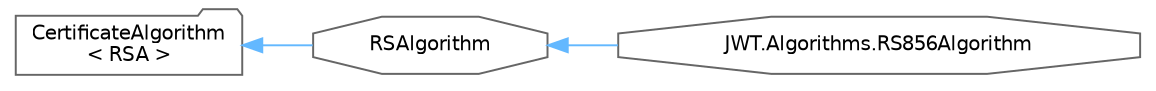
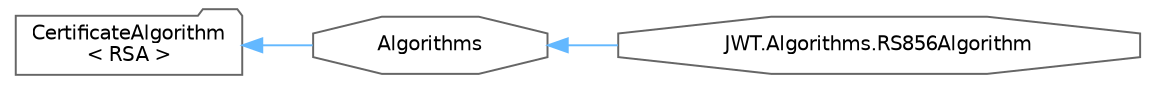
node "RSAlgorithm": label "RSAlgorithm" -> "Algorithms"
